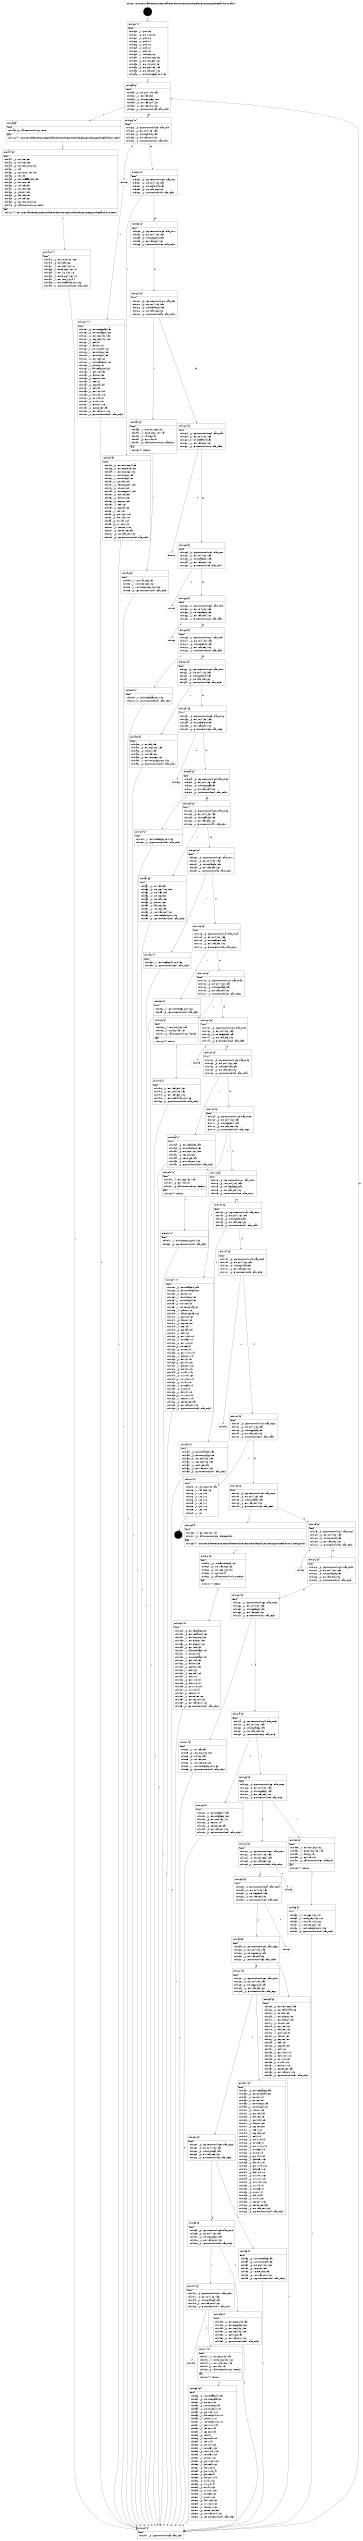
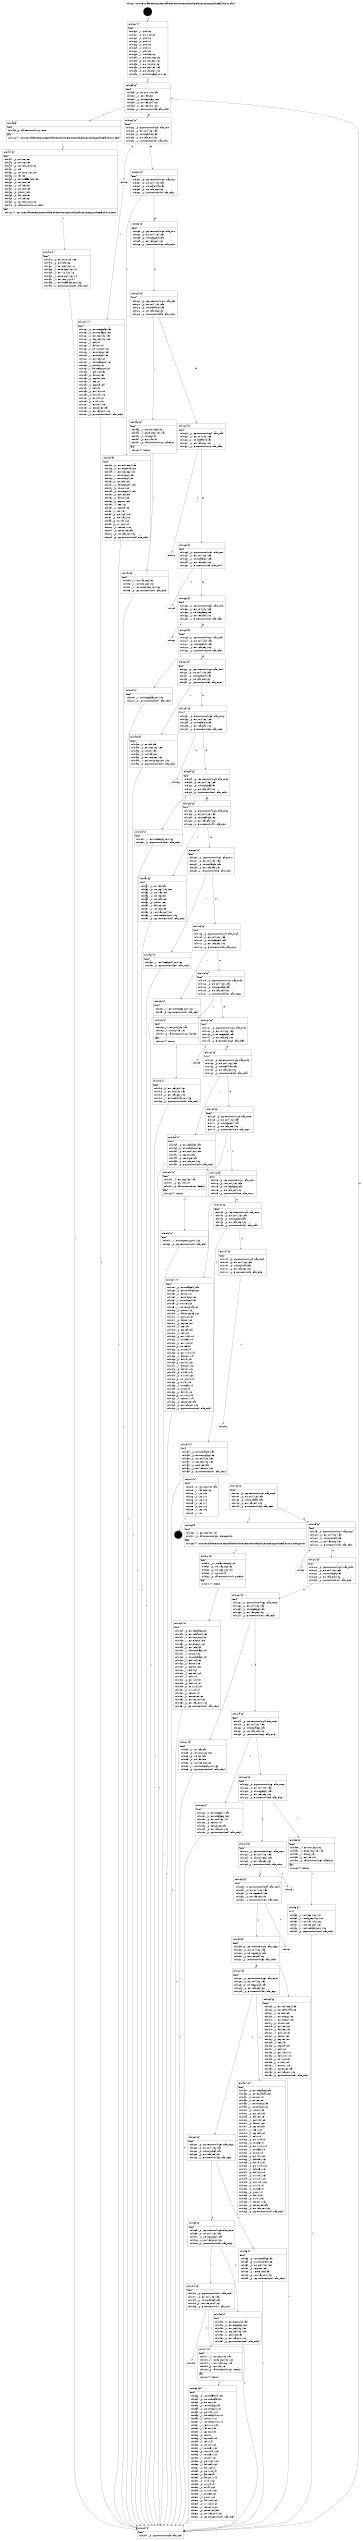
node "0x4017cd [25]": removed
